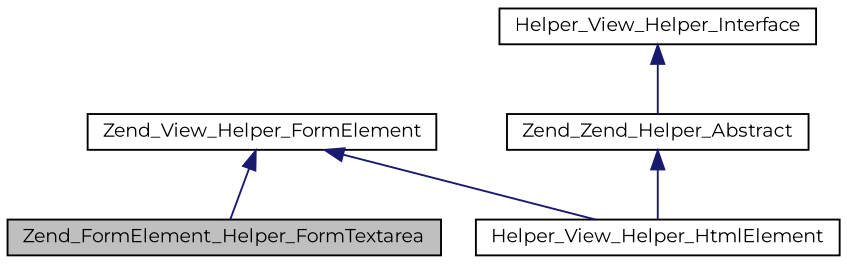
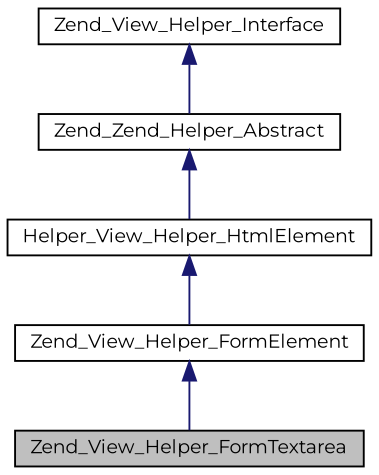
node "Helper_View_Helper_Interface": label "Helper_View_Helper_Interface" -> "Zend_View_Helper_Interface"
edge "Helper_View_Helper_HtmlElement" -> "Zend_View_Helper_FormElement": reversed
node "Zend_FormElement_Helper_FormTextarea": label "Zend_FormElement_Helper_FormTextarea" -> "Zend_View_Helper_FormTextarea"
